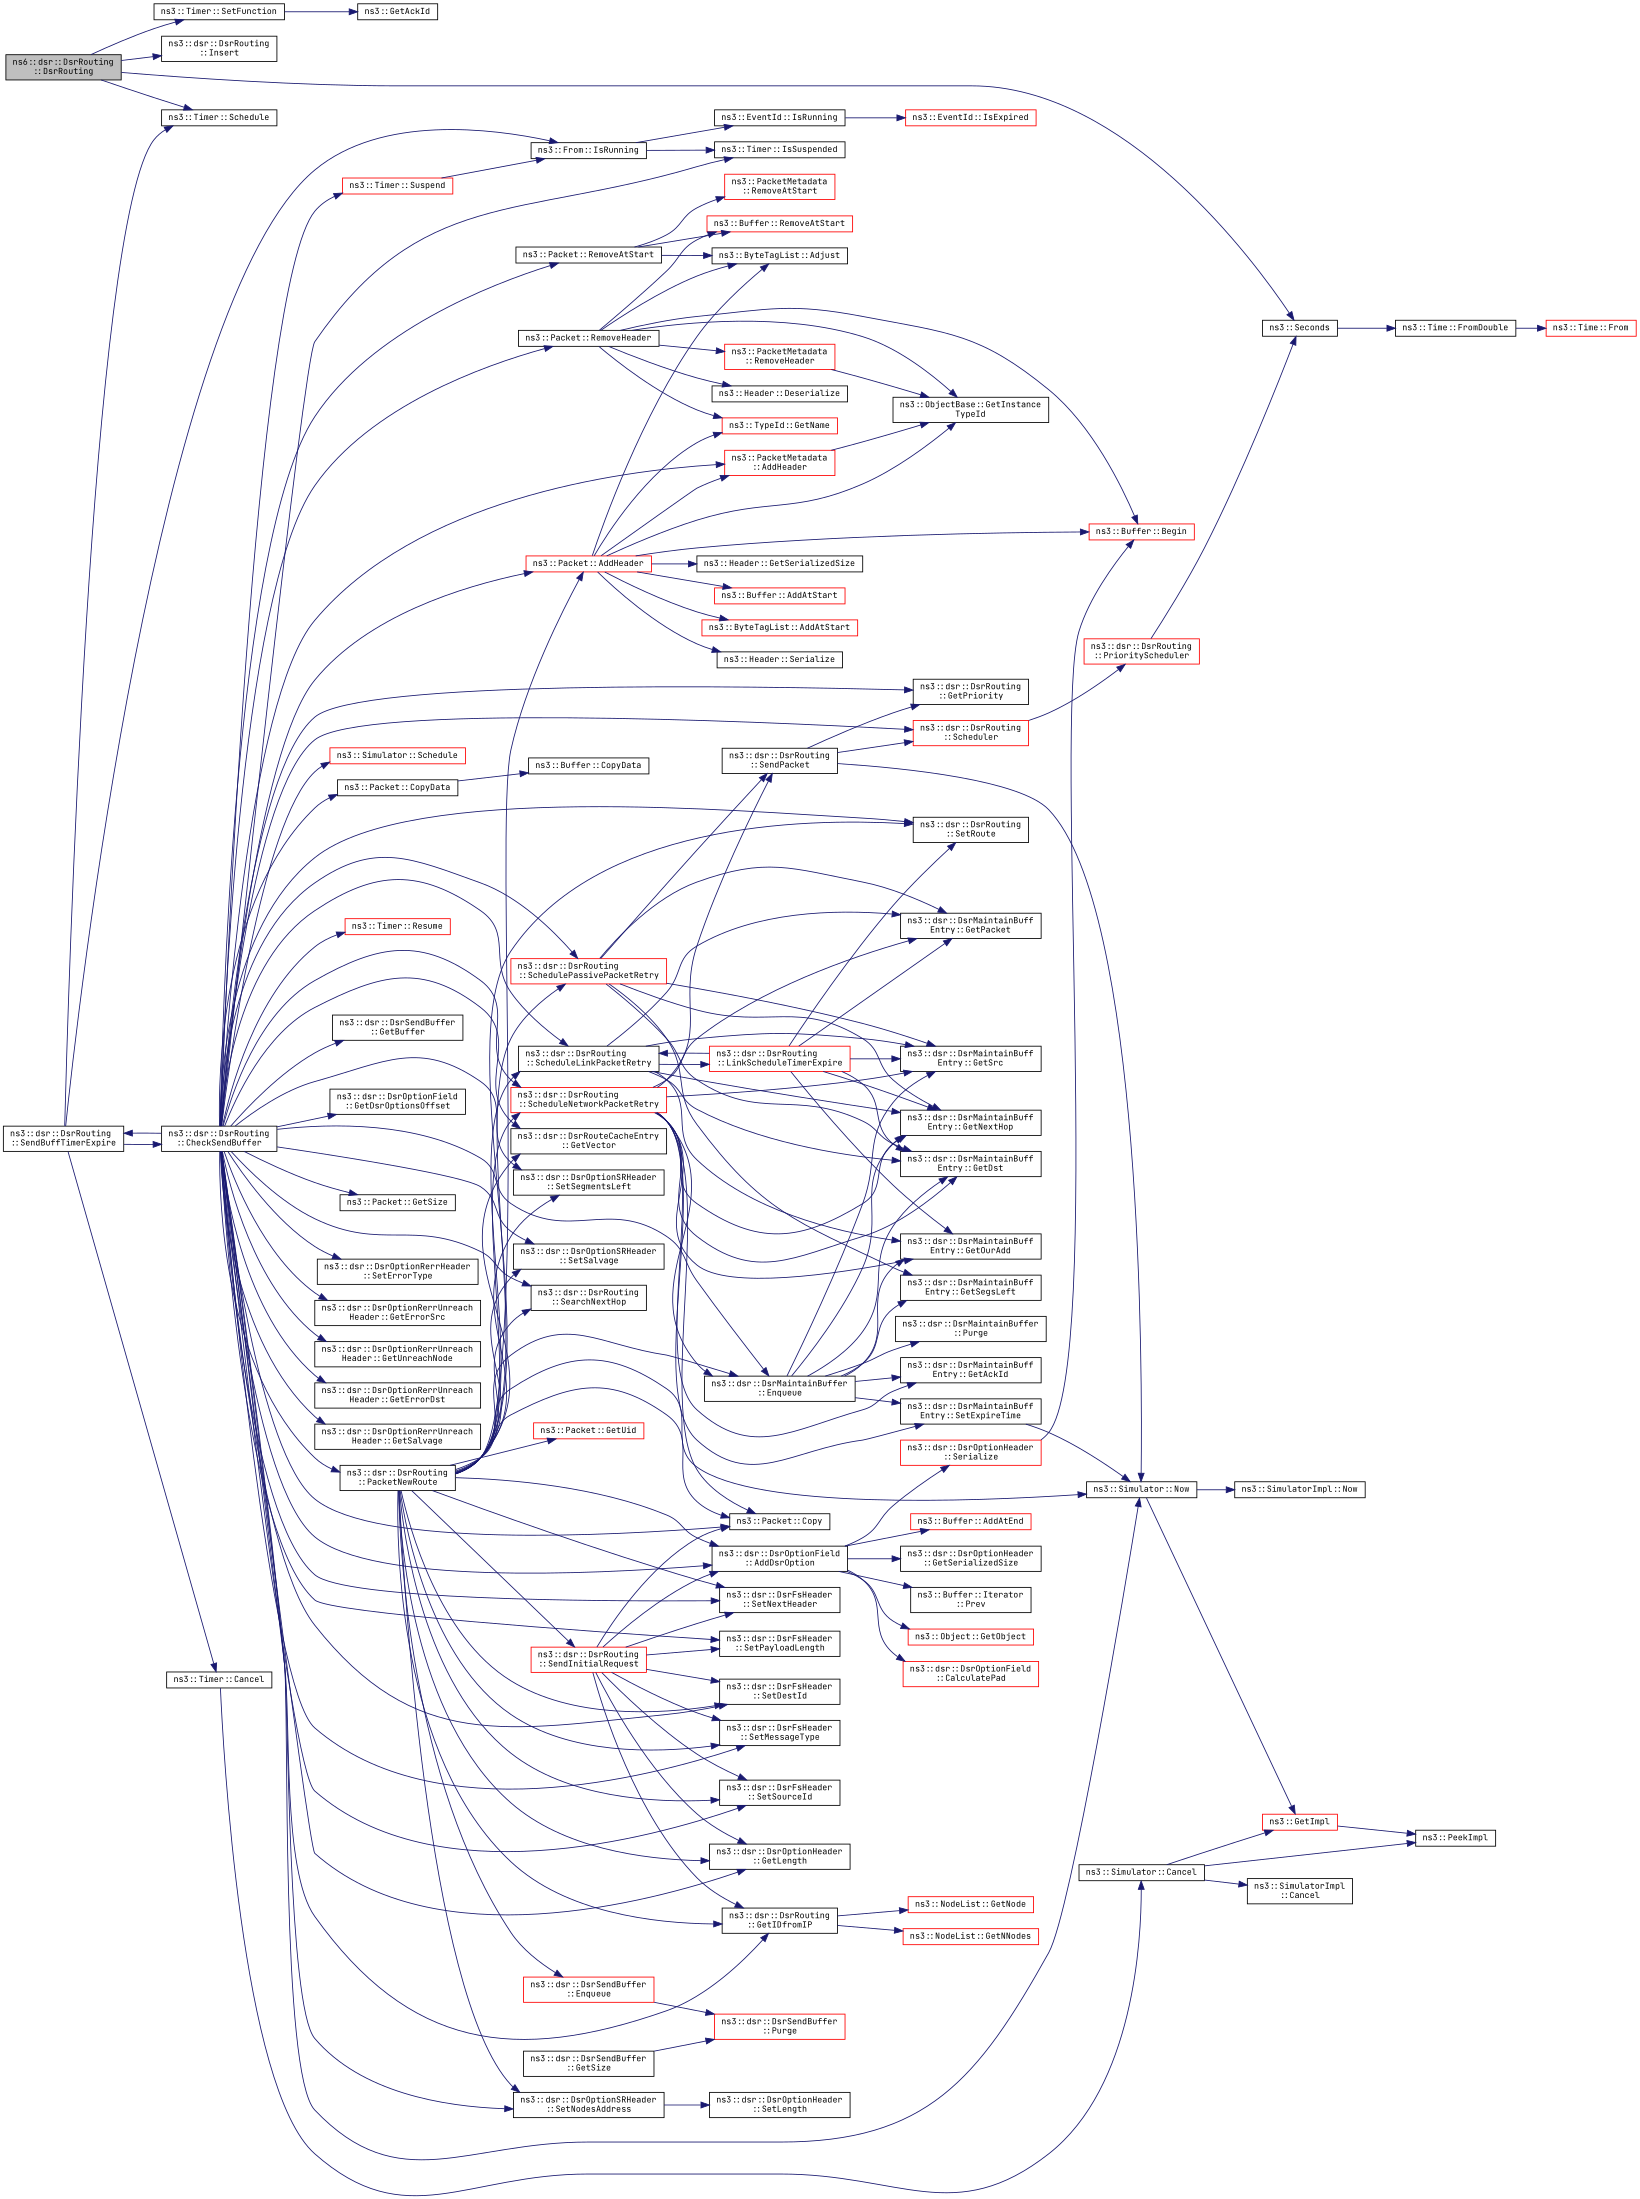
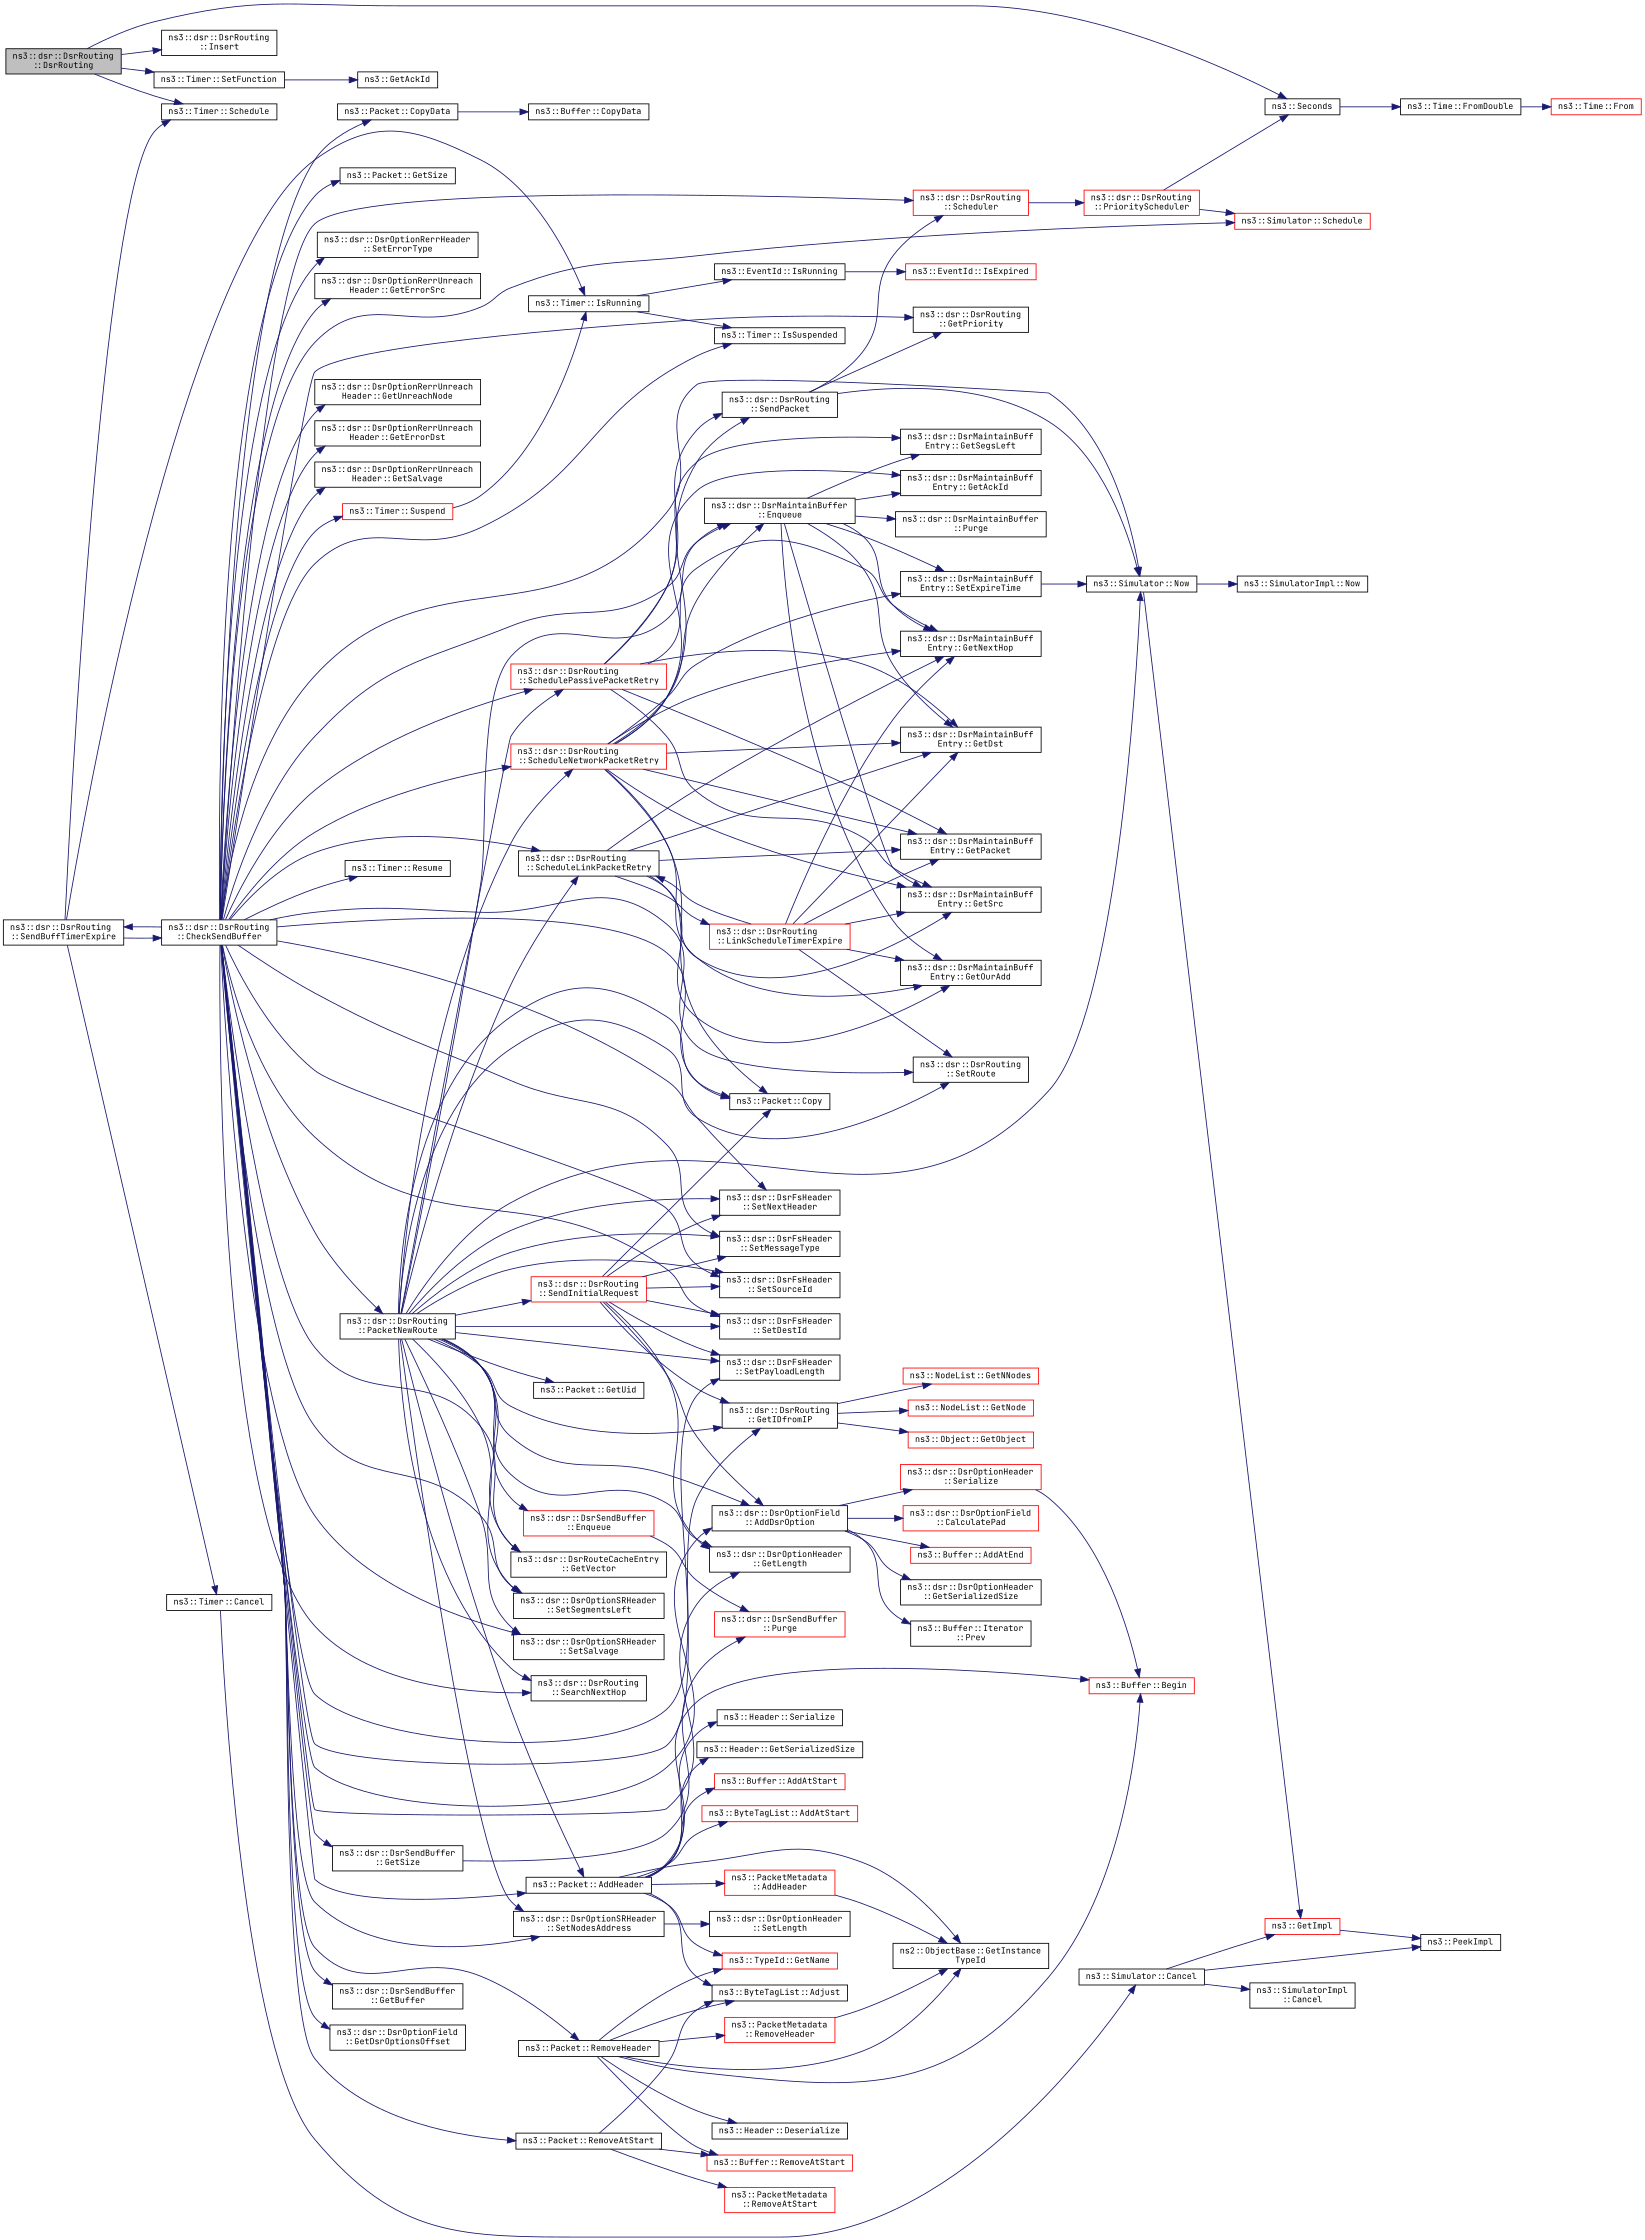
node "ns6::dsr::DsrRouting ::DsrRouting": label "ns6::dsr::DsrRouting ::DsrRouting" -> "ns3::dsr::DsrRouting ::DsrRouting"
node "ns3::From::IsRunning": label "ns3::From::IsRunning" -> "ns3::Timer::IsRunning"
edge "ns3::dsr::DsrRouting ::PriorityScheduler" -> "ns3::Simulator::Schedule": added
node "ns3::ObjectBase::GetInstance TypeId": label "ns3::ObjectBase::GetInstance TypeId" -> "ns2::ObjectBase::GetInstance TypeId"
node "ns3::Packet::AddHeader": color red -> black
edge "ns3::dsr::DsrRouting ::CheckSendBuffer" -> "ns3::PacketMetadata ::AddHeader": now "ns3::dsr::DsrRouting ::CheckSendBuffer" -> "ns3::dsr::DsrSendBuffer ::GetSize"
node "ns3::Timer::Resume": color red -> black
edge "ns3::dsr::DsrRouting ::PacketNewRoute" -> "ns3::dsr::DsrFsHeader ::SetPayloadLength": added
node "ns3::Packet::GetUid": color red -> black
edge "ns3::dsr::DsrOptionField ::AddDsrOption" -> "ns3::Object::GetObject": now "ns3::dsr::DsrRouting ::GetIDfromIP" -> "ns3::Object::GetObject"
